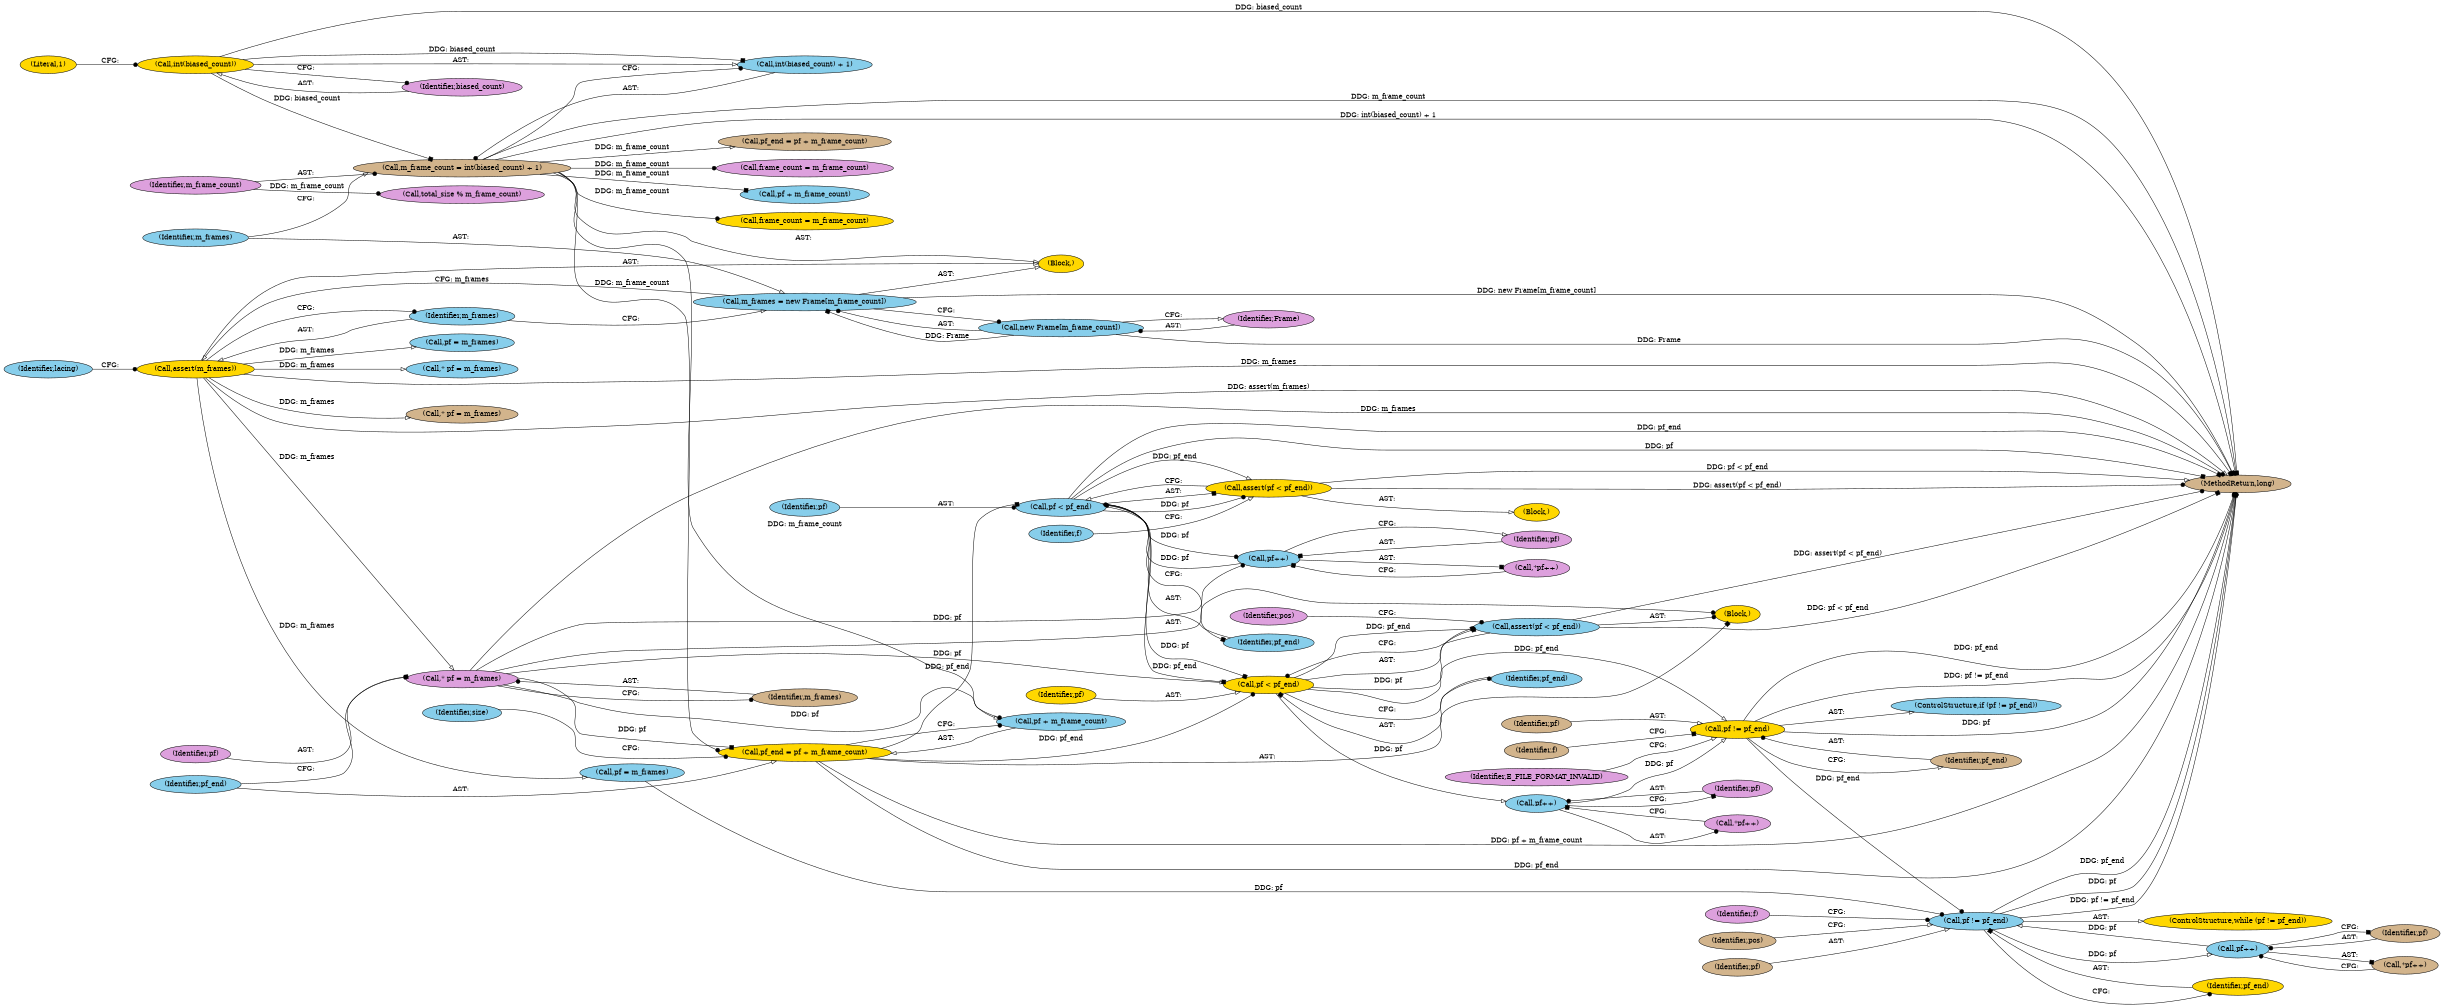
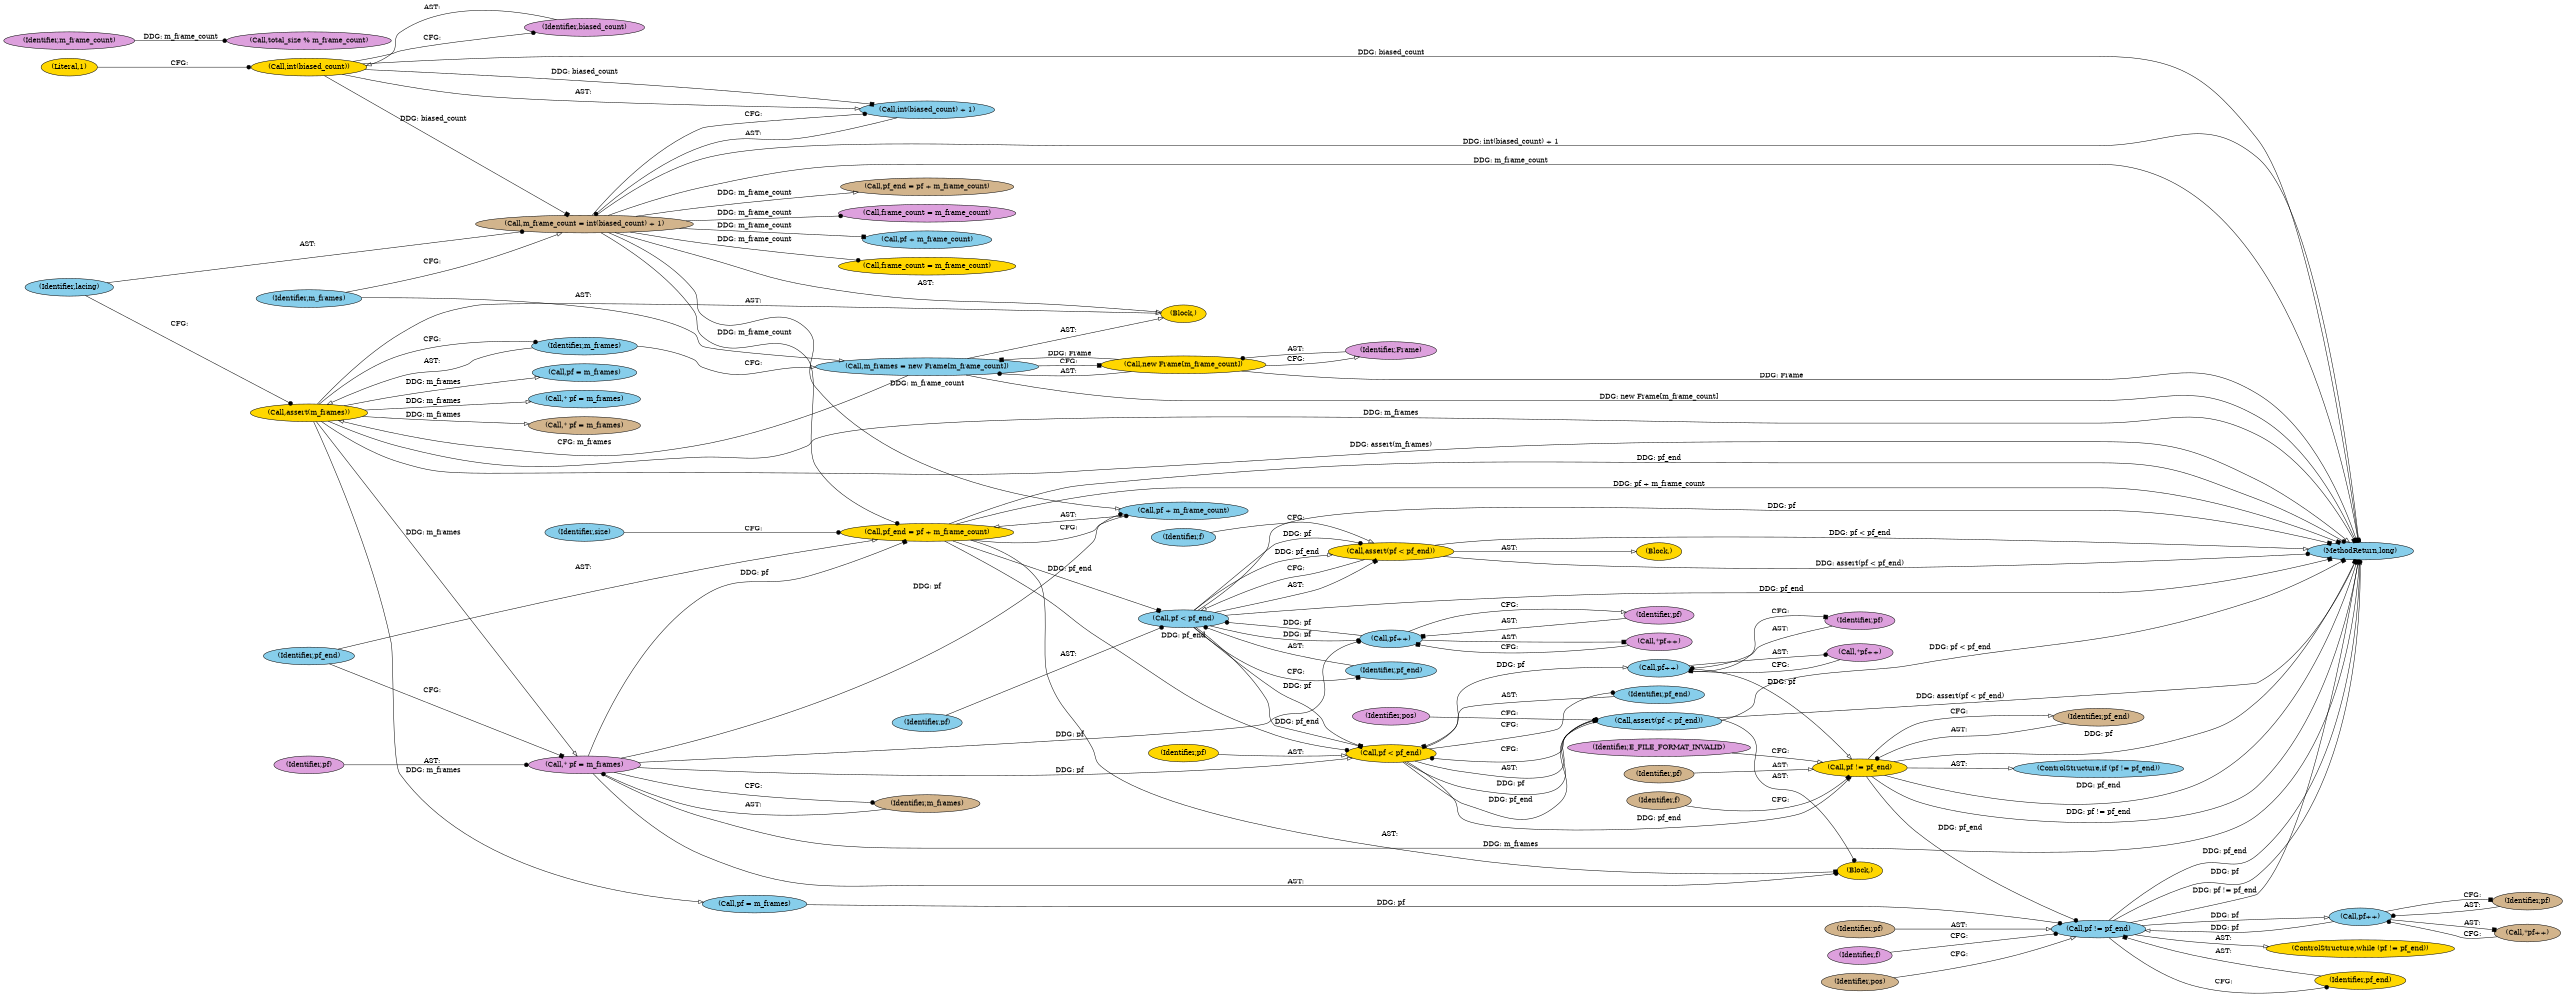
edge "(Identifier,m_frame_count)" -> "(Call,m_frame_count = int(biased_count) + 1)": now "(Identifier,lacing)" -> "(Call,m_frame_count = int(biased_count) + 1)"
edge "(Call,m_frames = new Frame[m_frame_count])" -> "(Call,new Frame[m_frame_count])": arrowhead dot -> box
node "(Call,new Frame[m_frame_count])": fillcolor skyblue -> gold
node "(MethodReturn,long)": fillcolor tan -> skyblue
